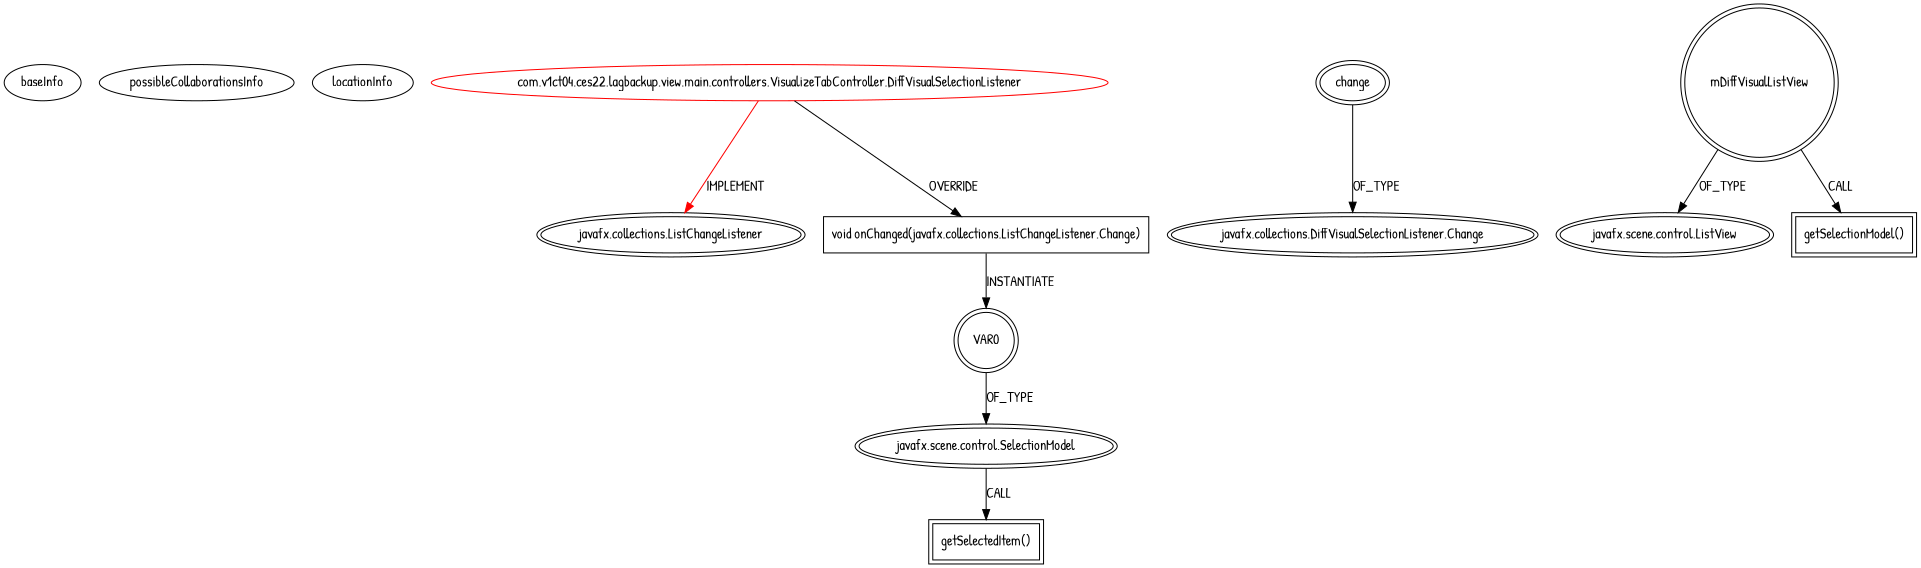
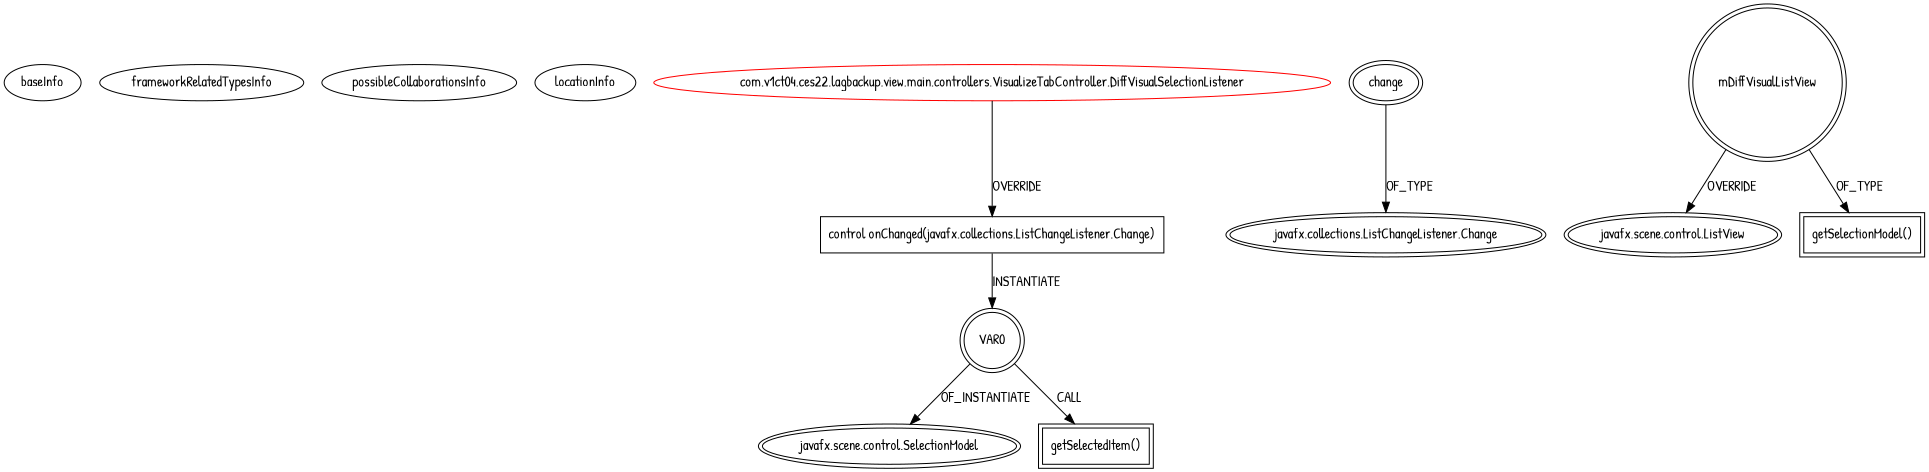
node "frameworkRelatedTypesInfo": added
edge "mDiffVisualListView" -> "javafx.scene.control.ListView": label "OF_TYPE" -> "OVERRIDE"
edge "mDiffVisualListView" -> "getSelectionModel()": label "CALL" -> "OF_TYPE"
node "javafx.collections.ListChangeListener": removed
node "void onChanged(javafx.collections.ListChangeListener.Change)": label "void onChanged(javafx.collections.ListChangeListener.Change)" -> "control onChanged(javafx.collections.ListChangeListener.Change)"
node "javafx.collections.DiffVisualSelectionListener.Change": label "javafx.collections.DiffVisualSelectionListener.Change" -> "javafx.collections.ListChangeListener.Change"
edge "VAR0" -> "javafx.scene.control.SelectionModel": label "OF_TYPE" -> "OF_INSTANTIATE"
edge "javafx.scene.control.SelectionModel" -> "getSelectedItem()": now "VAR0" -> "getSelectedItem()"
